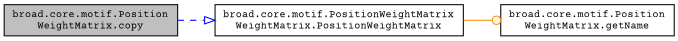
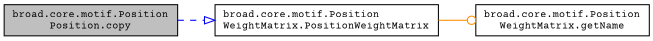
node "broad.core.motif.Position WeightMatrix.copy": label "broad.core.motif.Position WeightMatrix.copy" -> "broad.core.motif.Position Position.copy"
node "broad.core.motif.PositionWeightMatrix WeightMatrix.PositionWeightMatrix": label "broad.core.motif.PositionWeightMatrix WeightMatrix.PositionWeightMatrix" -> "broad.core.motif.Position WeightMatrix.PositionWeightMatrix"
